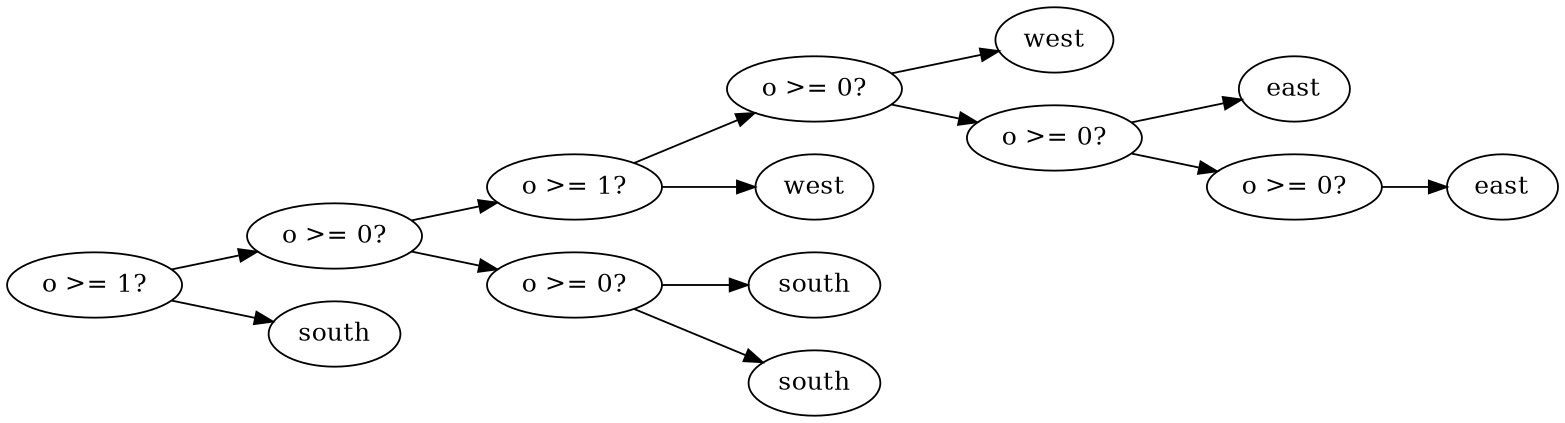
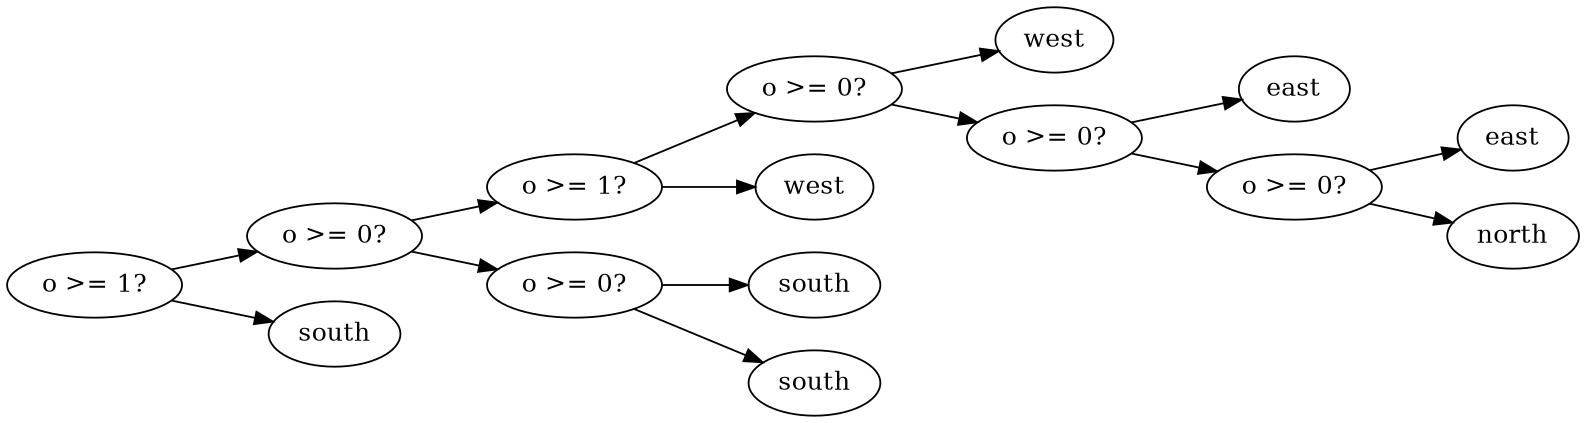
node "north": added
